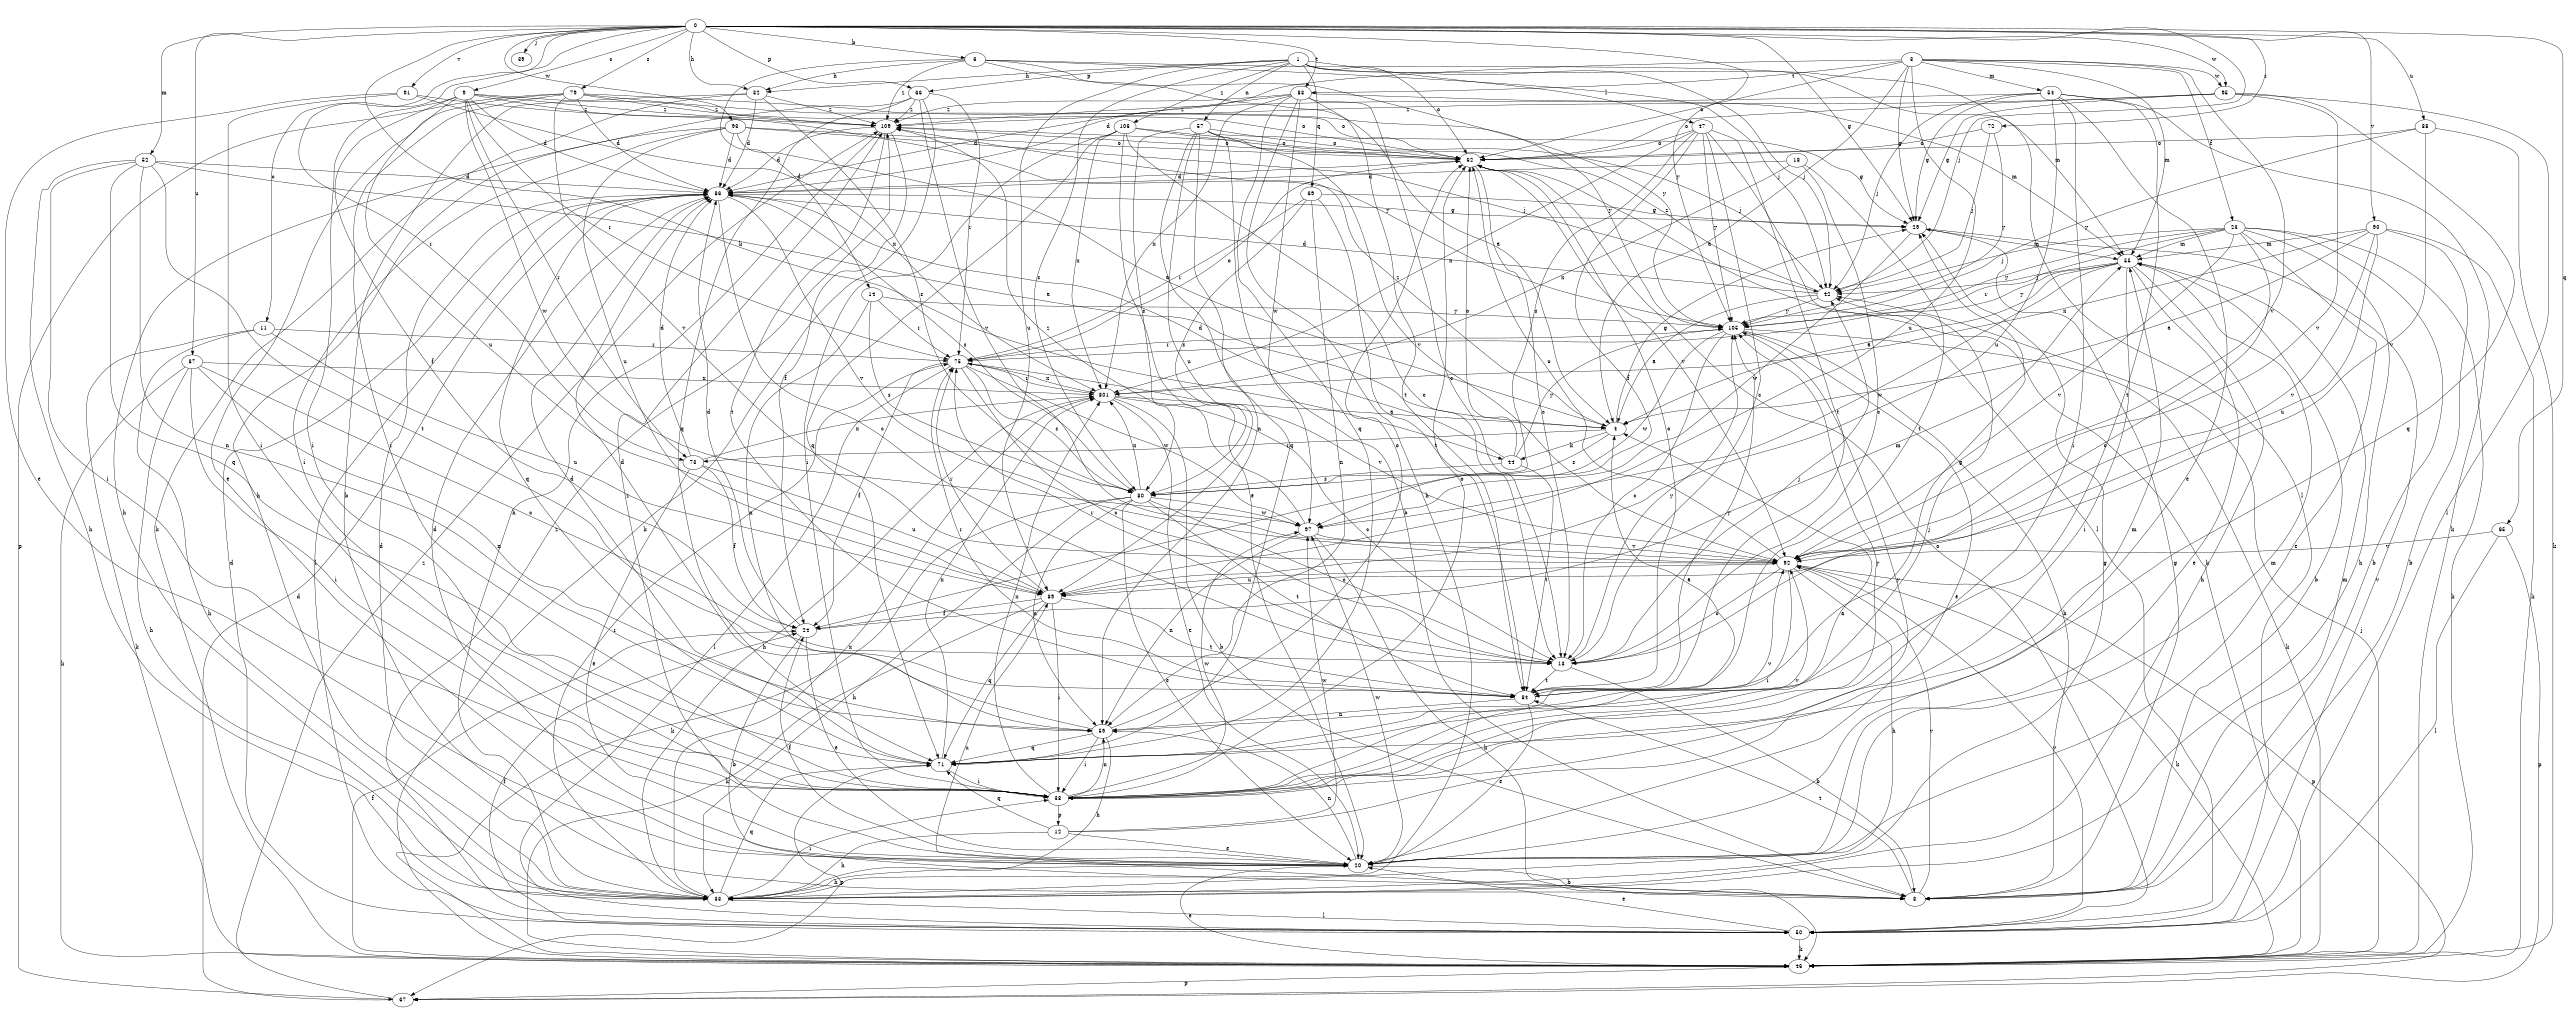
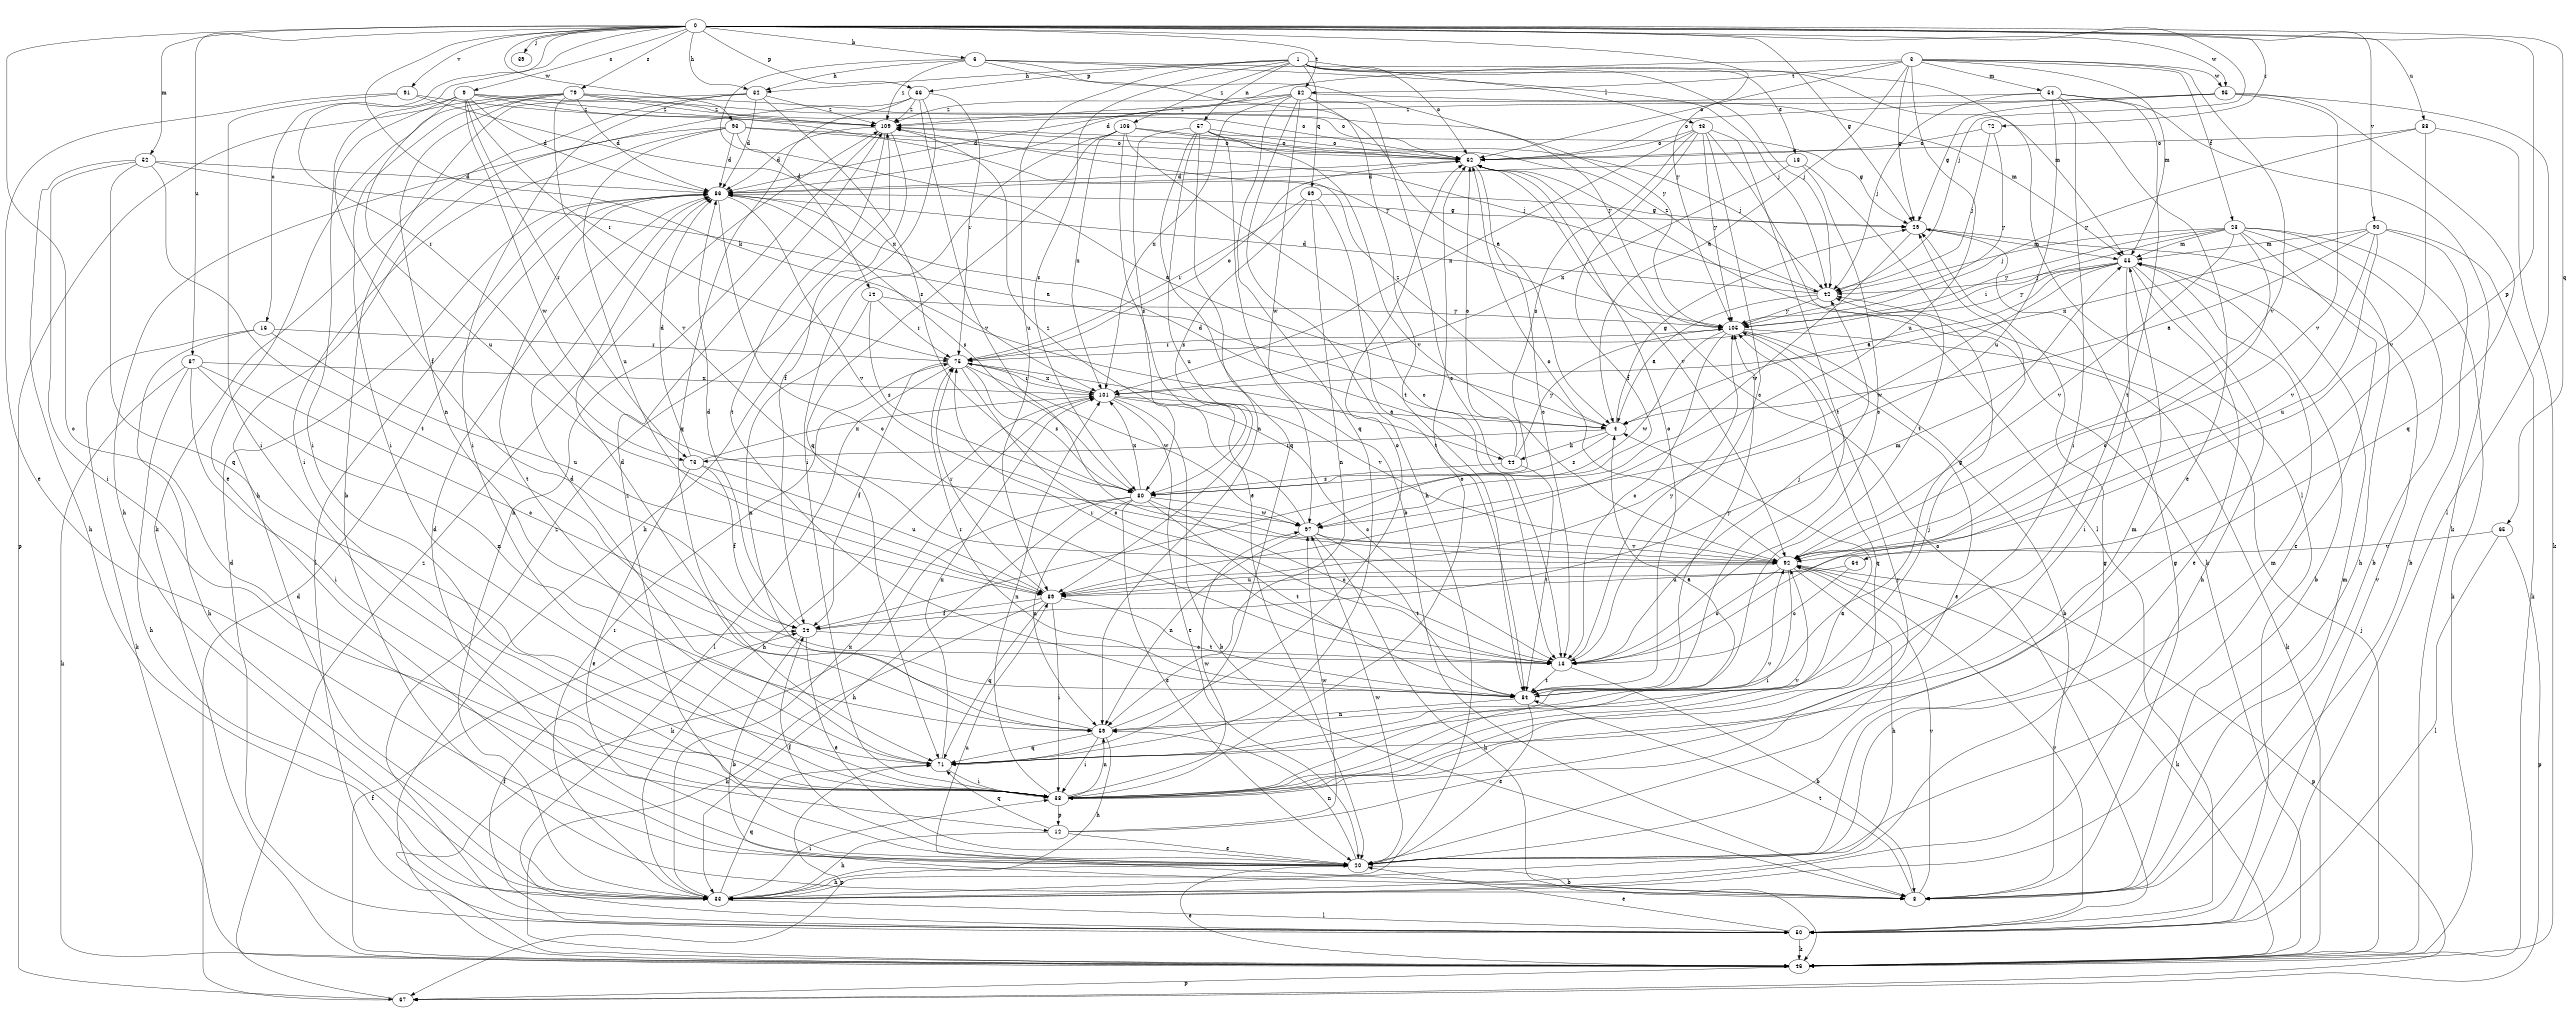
edge "1" -> "18": added, label "e"
node "83": label "83" -> "82"
edge "54" -> "29": removed, label "g"
node "47": label "47" -> "43"
edge "23" -> "75": label "r" -> "i"
node "11": label "11" -> "16"
node "801": label "801" -> "101"
edge "0" -> "12": added, label "c"
edge "86" -> "71": label "q" -> "t"
edge "32" -> "38": added, label "i"
edge "33" -> "86": removed, label "d"
edge "52" -> "59": now "79" -> "59"
node "64": added
edge "38" -> "105": label "y" -> "q"
edge "97" -> "84": added, label "t"
edge "24" -> "13": added, label "c"
